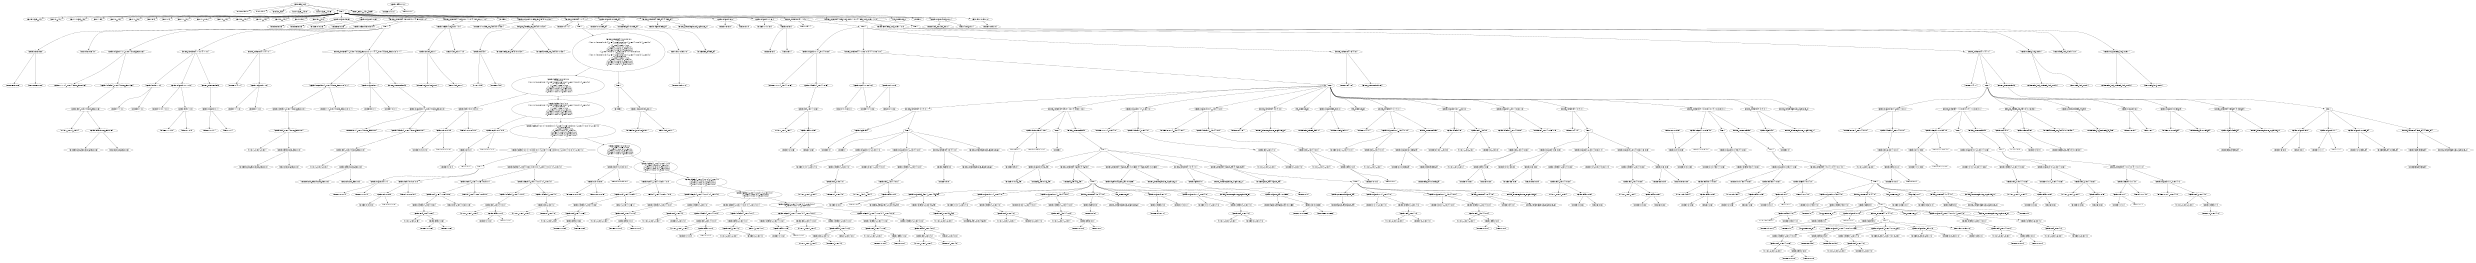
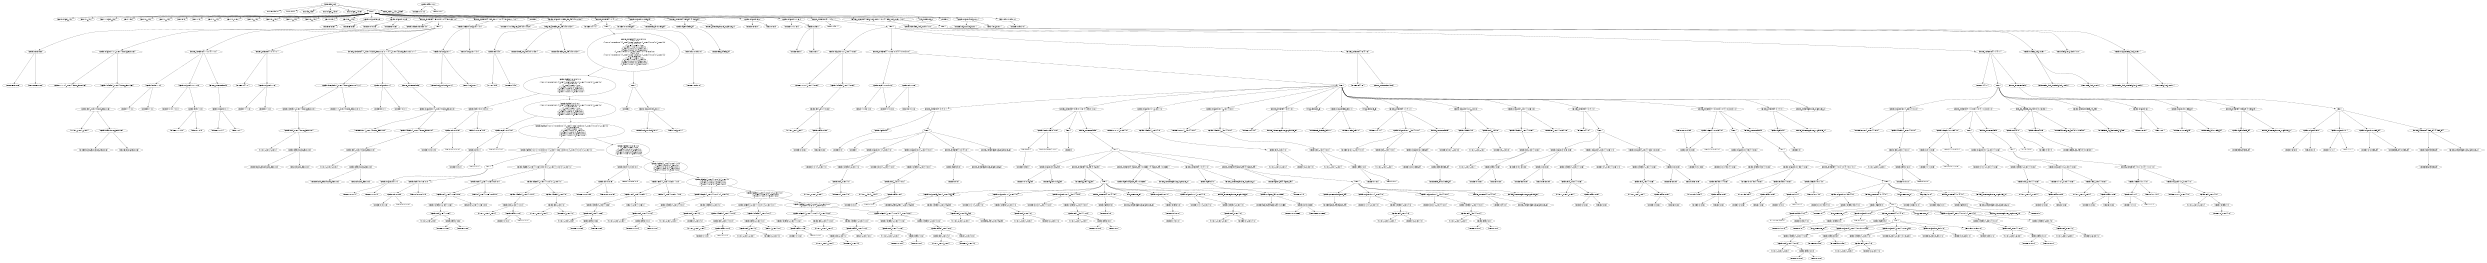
node "(LITERAL,0,(a5 & 0x980) != 0)": removed
edge "(<operator>.assignment,*v20 = v21)" -> "(IDENTIFIER,v21,*v20 = v21)": now "(IDENTIFIER,v20,*v20 = v21)" -> "(IDENTIFIER,v21,*v20 = v21)"
